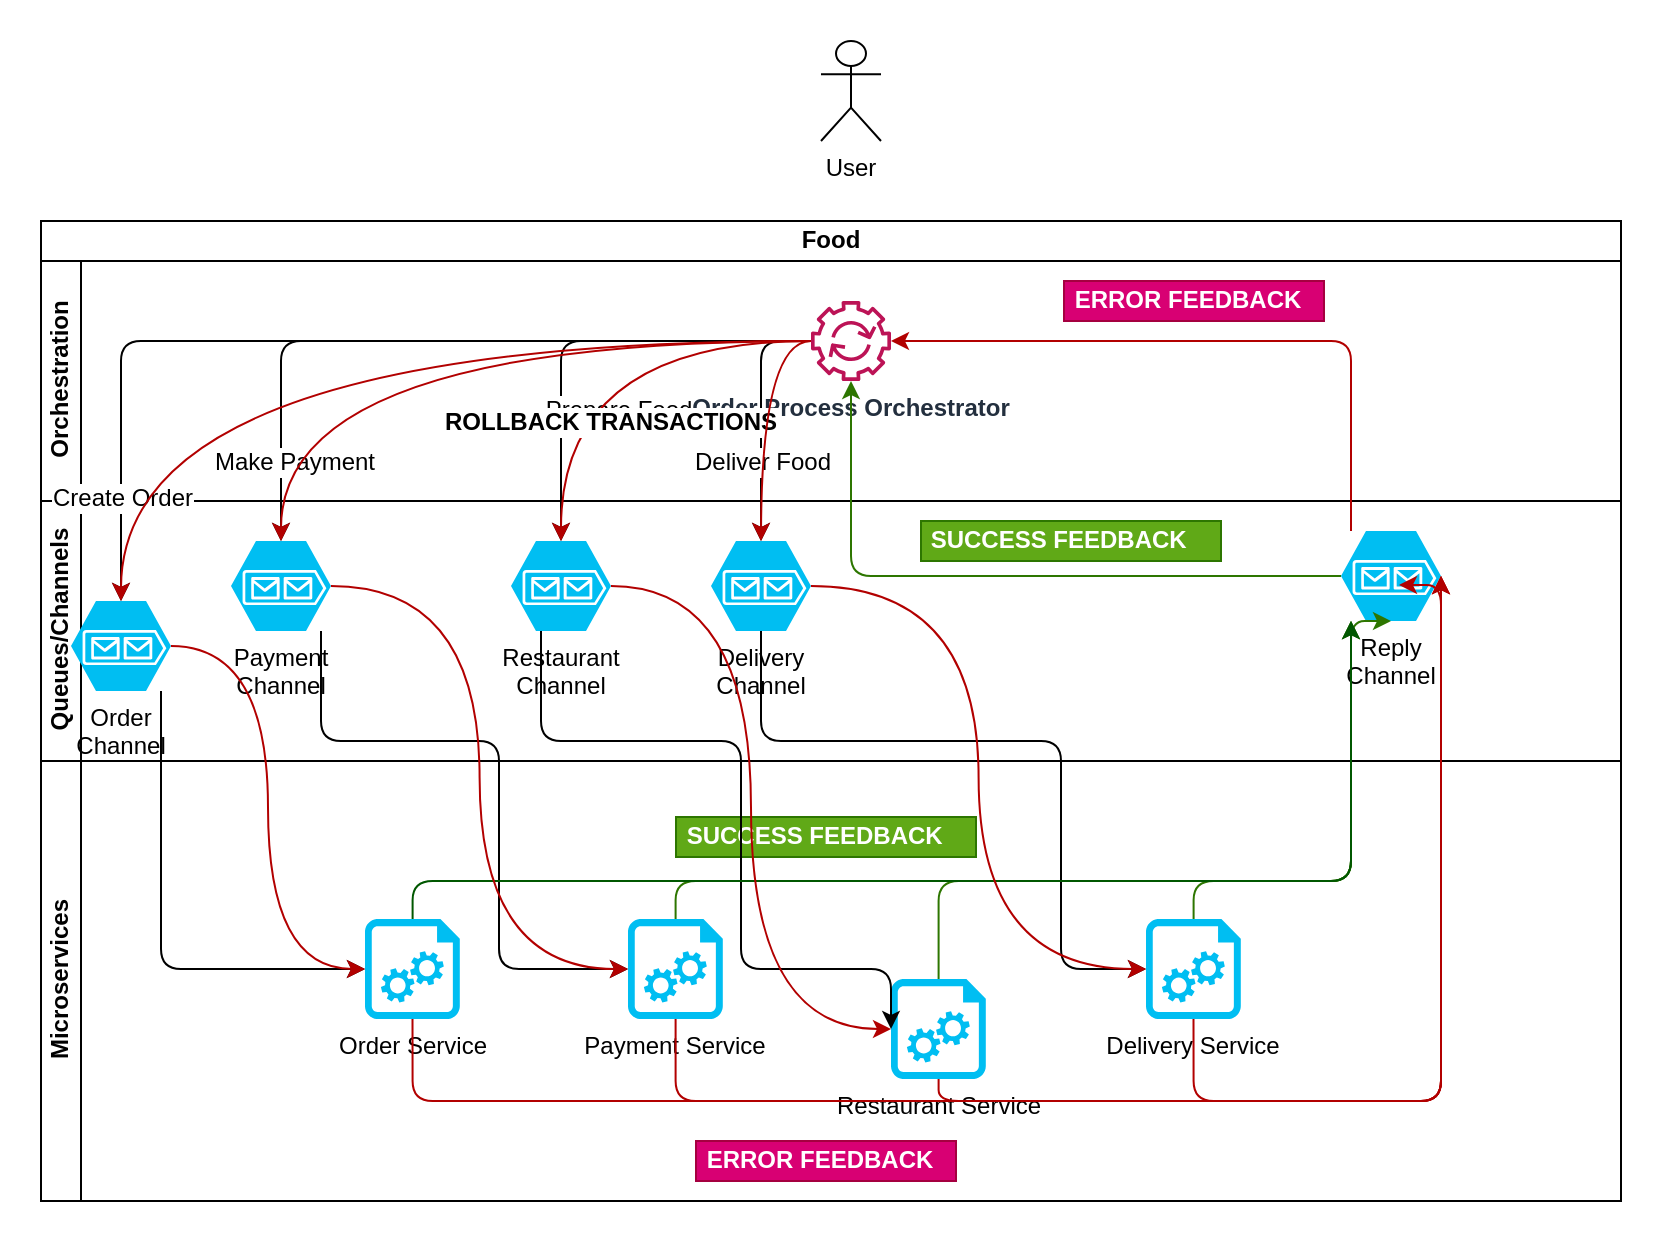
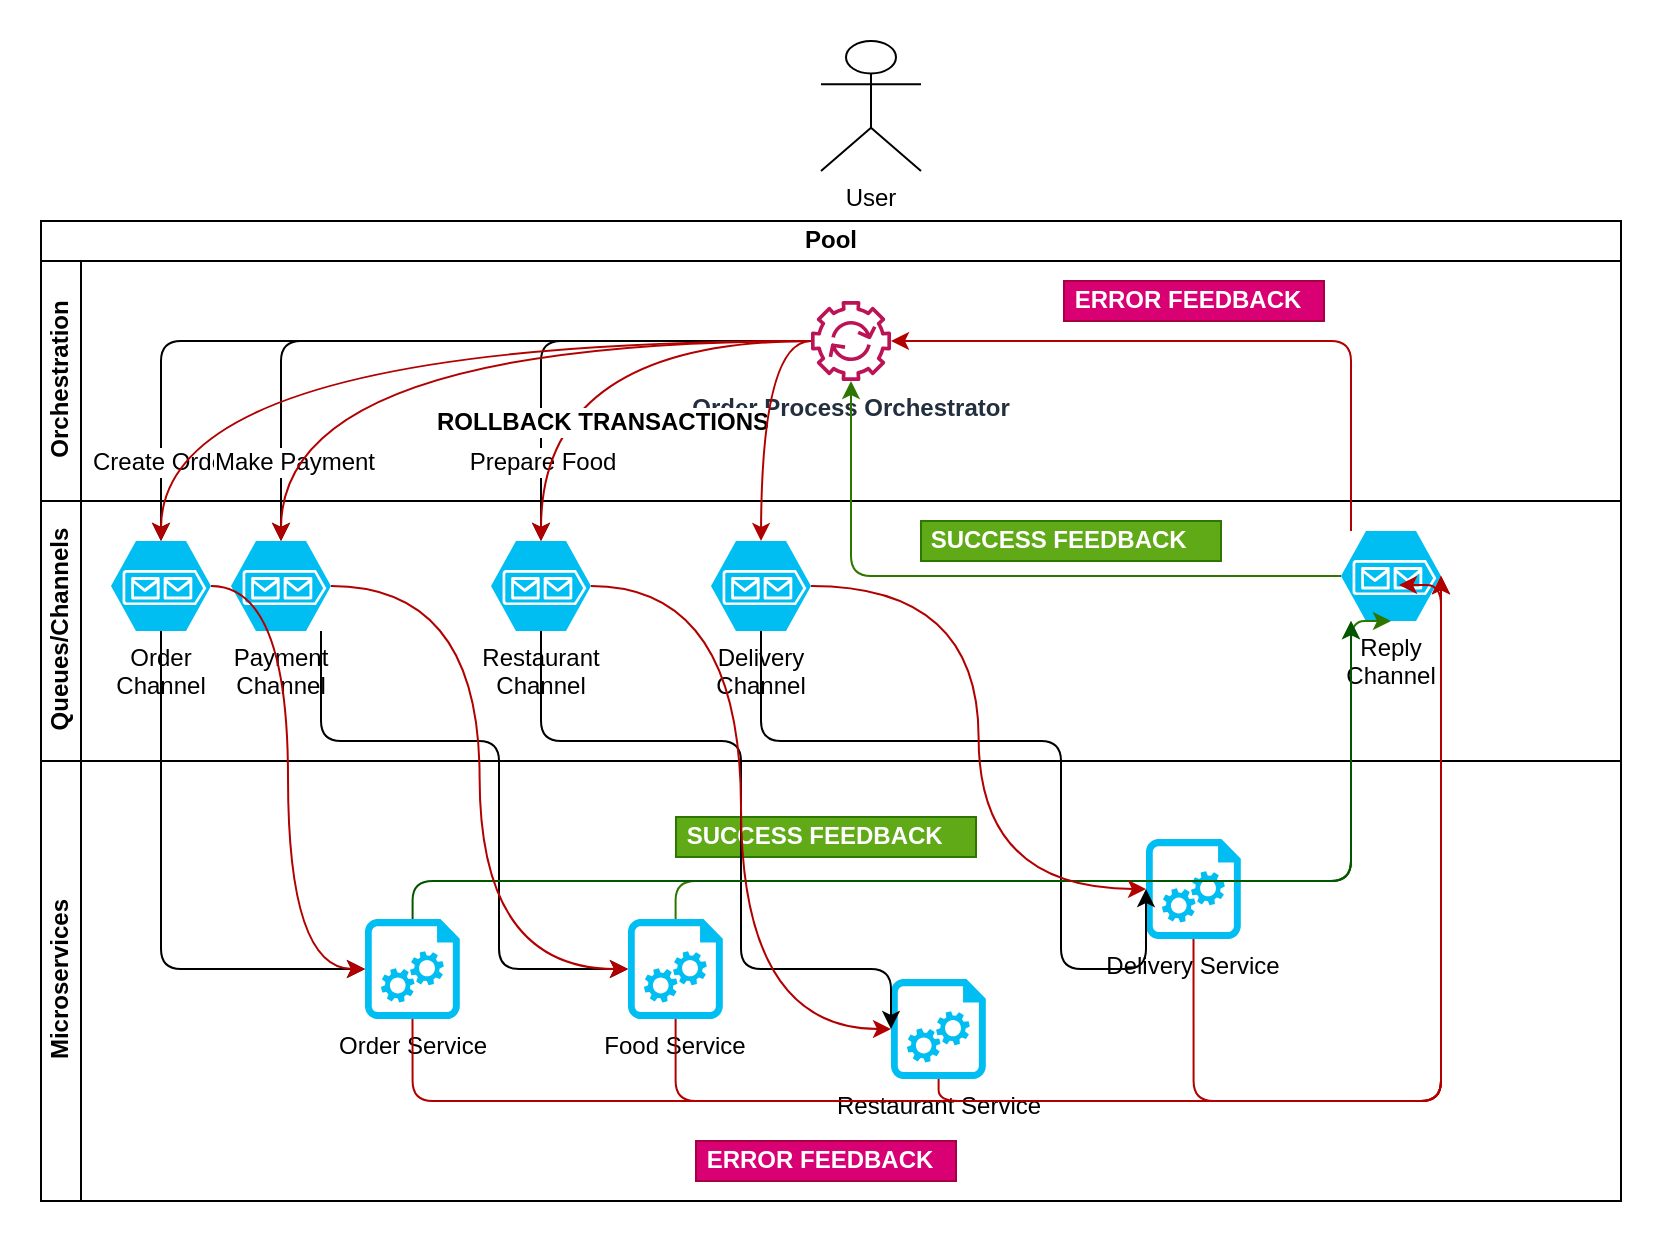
node "User": size 60x100 -> 100x130
node "Food": label "Food" -> "Pool"
edge "Order Process Orchestrator" -> "Delivery Channel": removed, label "Deliver Food"
node "Restaurant Channel": moved (561, 586) -> (541, 586)
node "Order Channel": moved (121, 646) -> (161, 586)
edge "Restaurant Service" -> "Reply Channel": removed
node "Delivery Service": moved (1194, 969) -> (1194, 889)
node "Payment Service": label "Payment Service" -> "Food Service"
